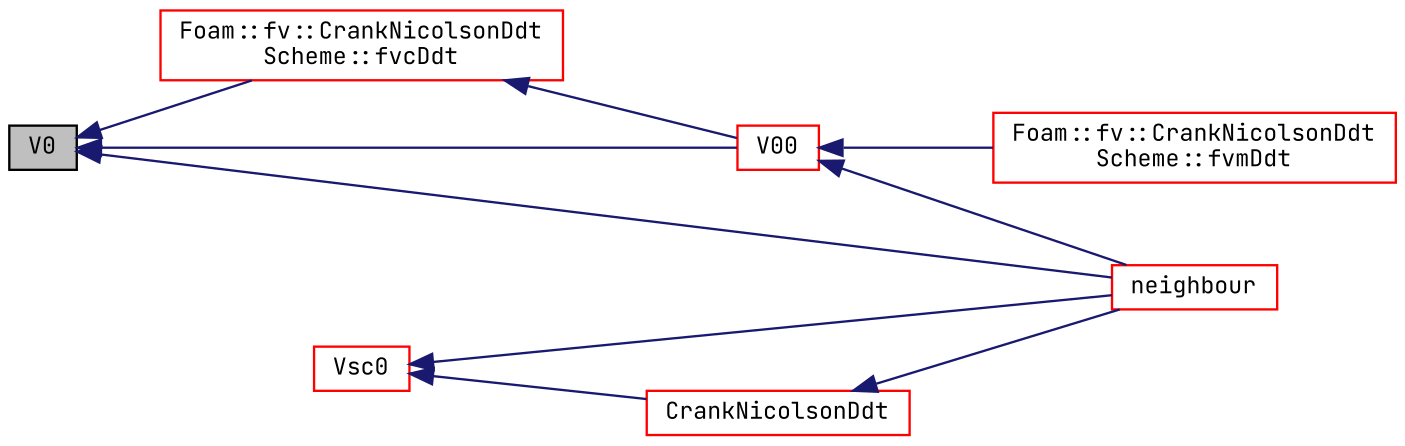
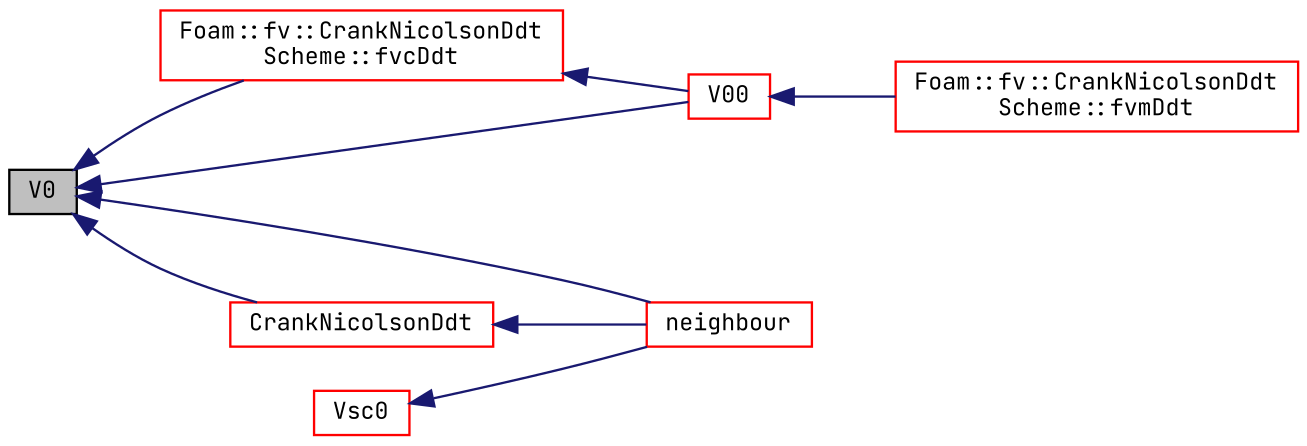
edge "neighbour" -> "V00": removed
edge "CrankNicolsonDdt" -> "Vsc0": now "CrankNicolsonDdt" -> "V0"
